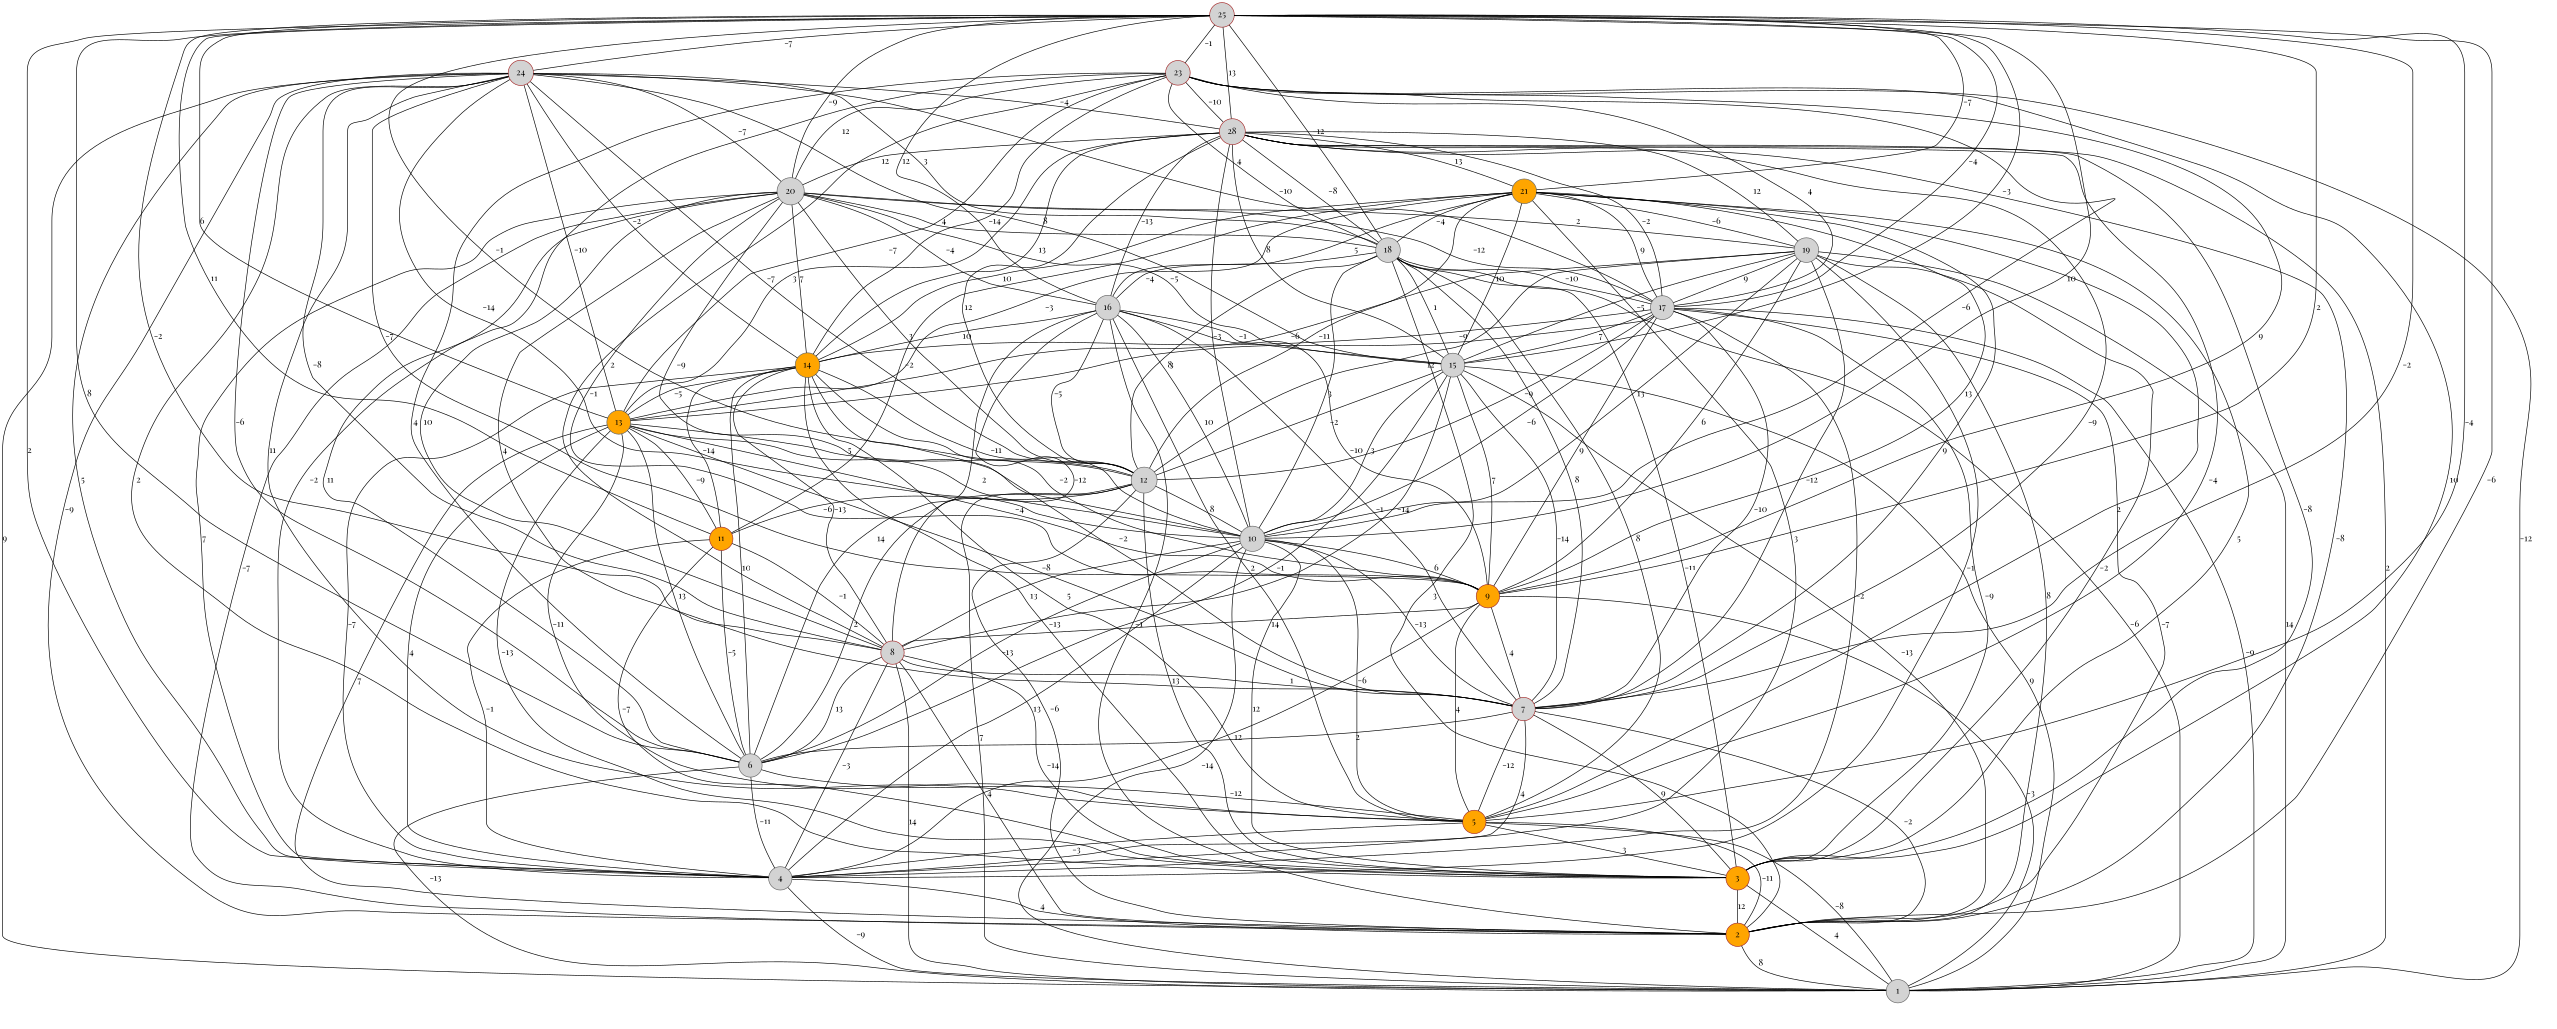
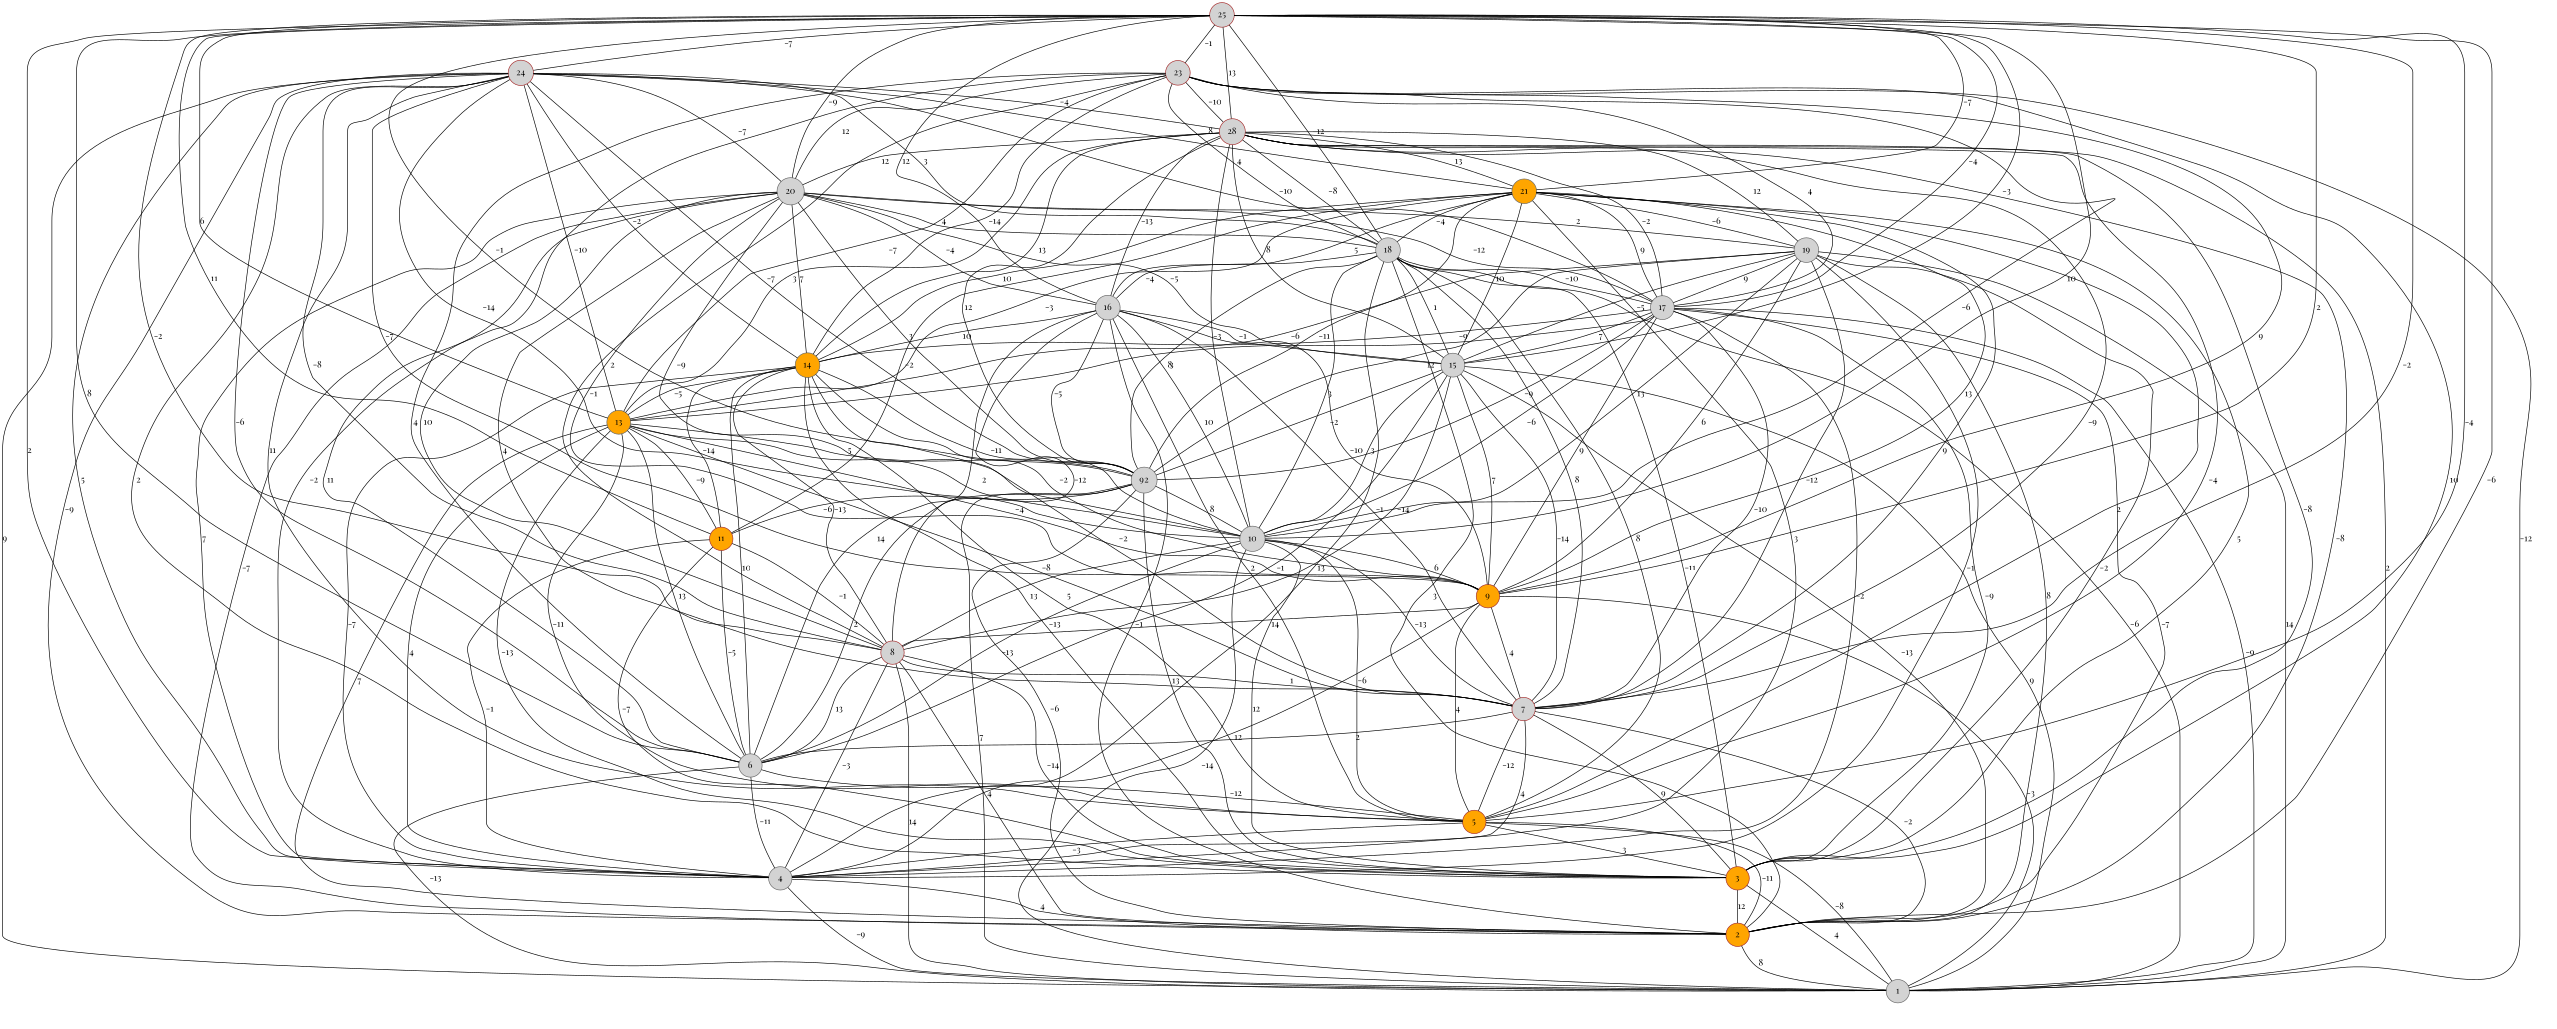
edge "24" -- "15": now "24" -- "21"
node "12": label "12" -> "92"
edge "10" -- "4": now "18" -- "4"
